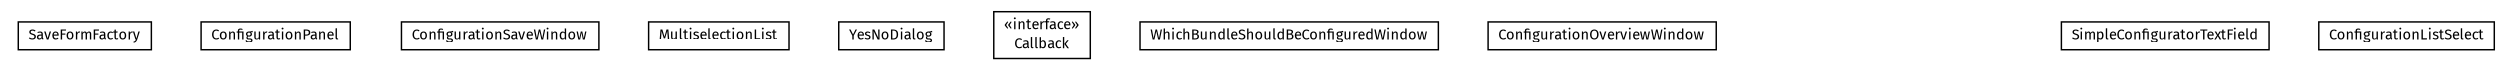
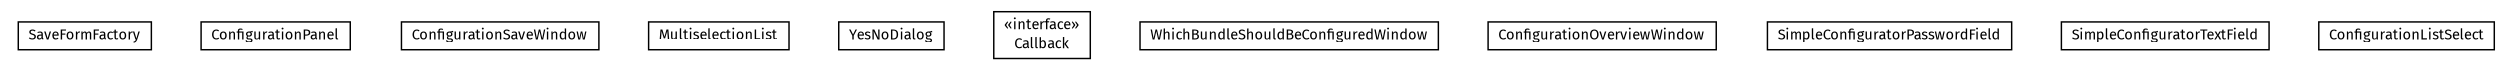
node "SimpleConfiguratorPasswordField": added
